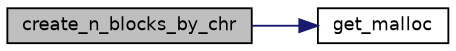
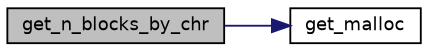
node "create_n_blocks_by_chr": label "create_n_blocks_by_chr" -> "get_n_blocks_by_chr"
